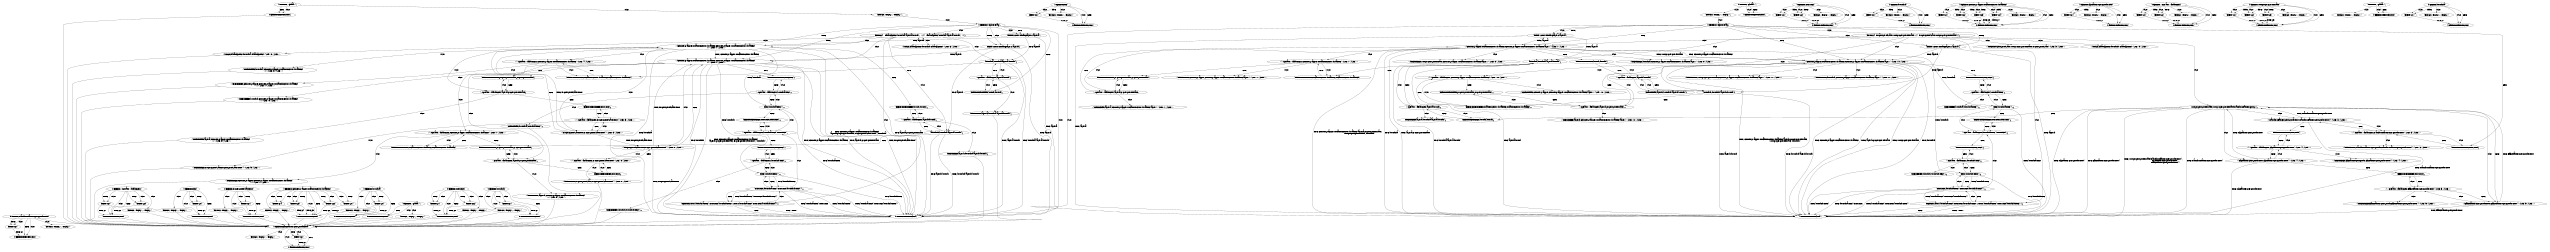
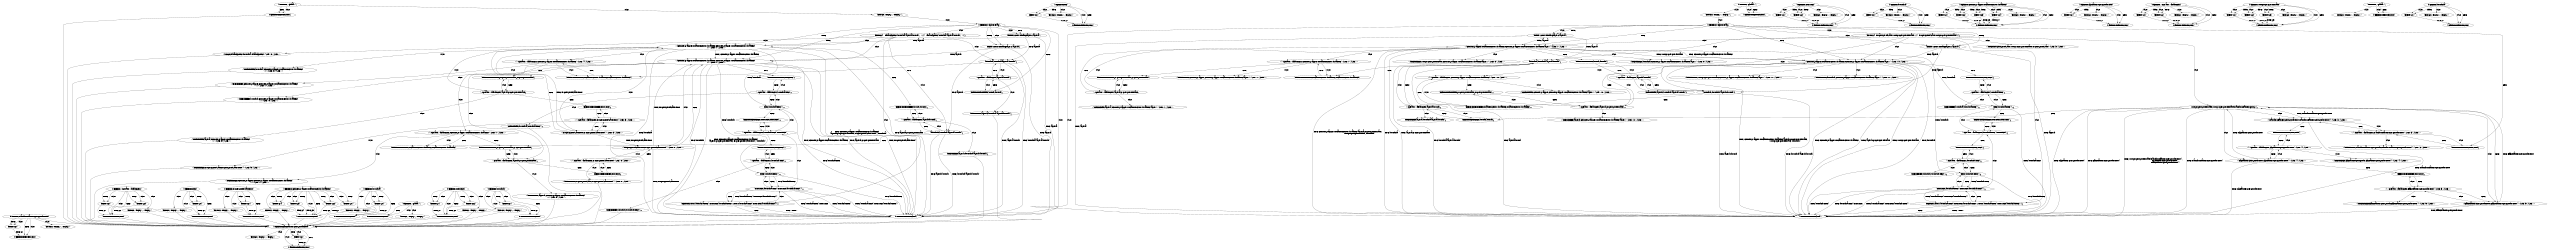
node "<(LOCAL,FloatClipRect bounds_b: FloatClipRect)<SUB>6</SUB>>": removed
node "<(LOCAL,FloatClipRect bounds_b: FloatClipRect)<SUB>9</SUB>>": removed
